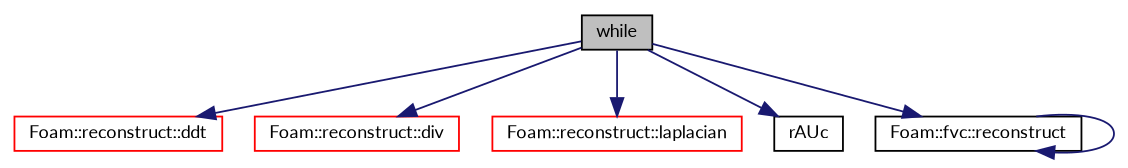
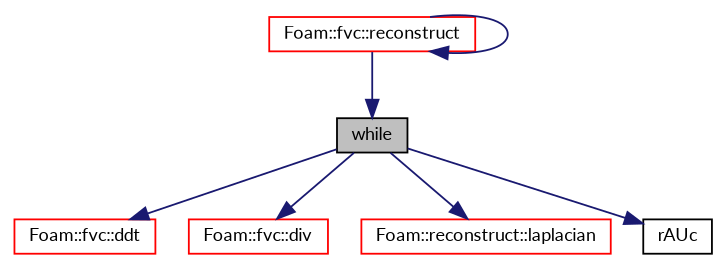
edge "while" -> "Foam::fvc::reconstruct": reversed
node "Foam::reconstruct::ddt": label "Foam::reconstruct::ddt" -> "Foam::fvc::ddt"
node "Foam::reconstruct::div": label "Foam::reconstruct::div" -> "Foam::fvc::div"
node "Foam::fvc::reconstruct": color black -> red
